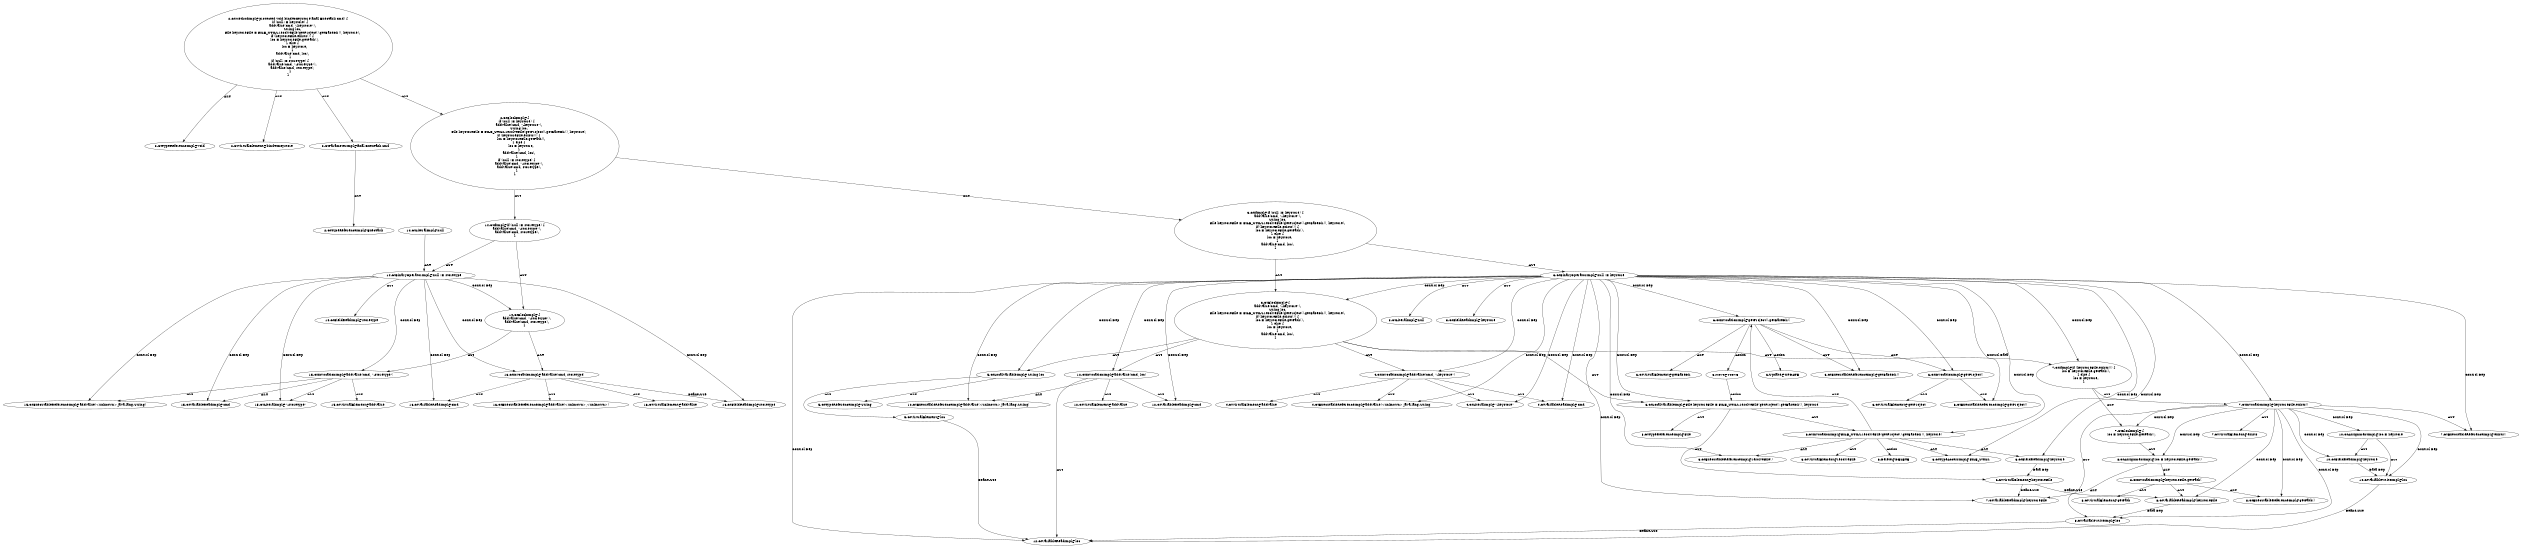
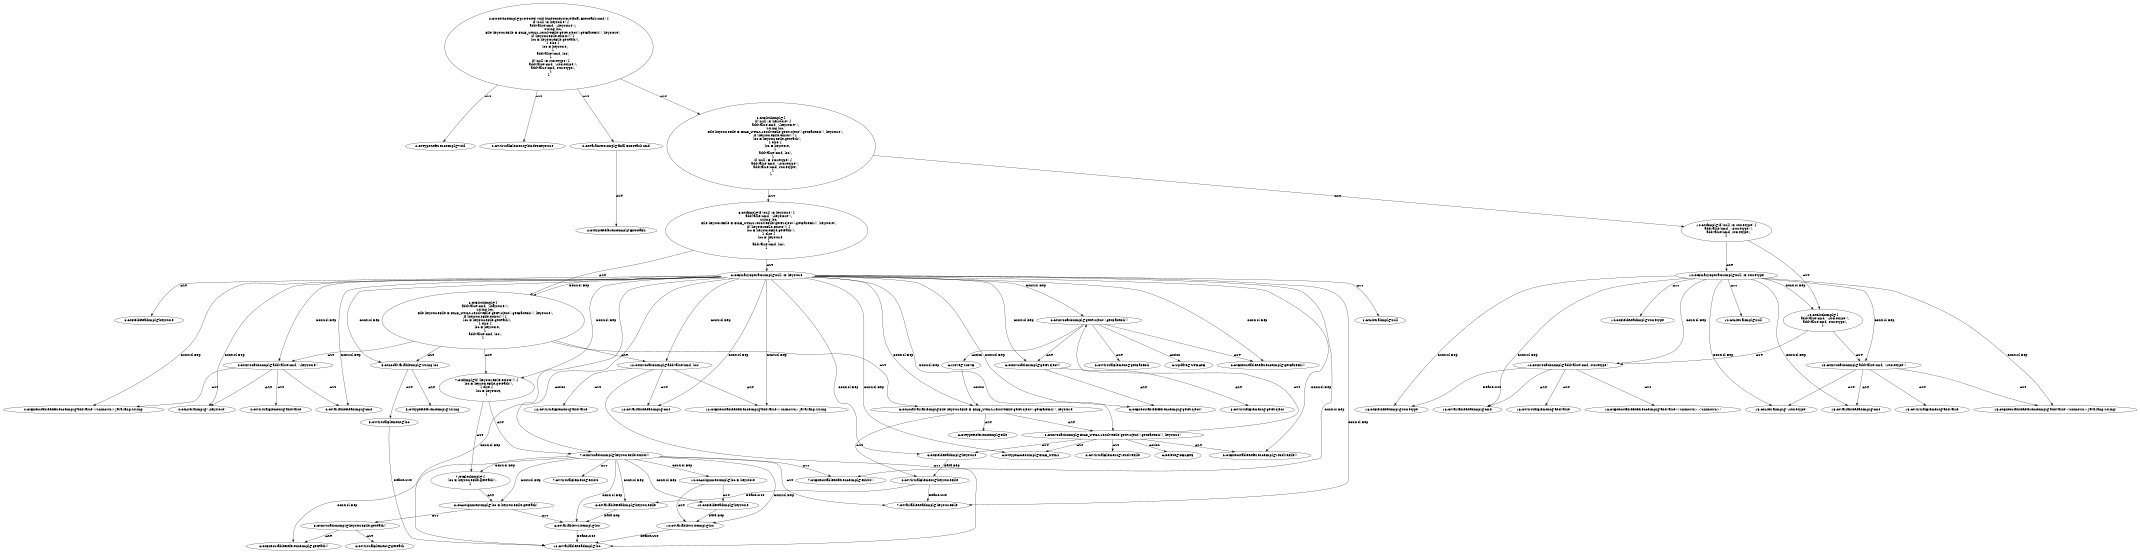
edge "14:CtLiteralImpl@null" -> "14:CtBinaryOperatorImpl@null != storetype": reversed
edge "3:CtBinaryOperatorImpl@null != keystore" -> "6:CtExecutableReferenceImpl@getProject()": label "Control Data" -> "Control Dep"
edge "3:CtBinaryOperatorImpl@null != keystore" -> "7:CtInvocationImpl@keystoreFile.exists()": label "Control Dep" -> "Action"
edge "8:CtInvocationImpl@keystoreFile.getPath()" -> "8:CtVariableReadImpl@keystoreFile": removed, label "AST"
